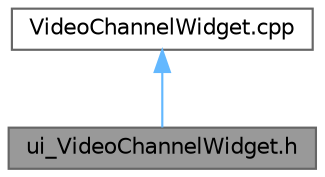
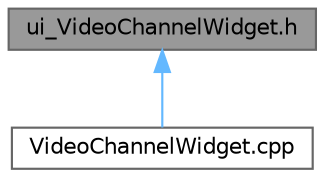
edge "ui_VideoChannelWidget.h" -> "VideoChannelWidget.cpp": reversed
